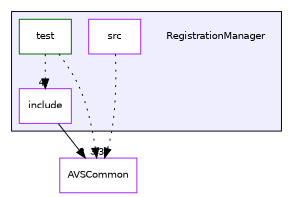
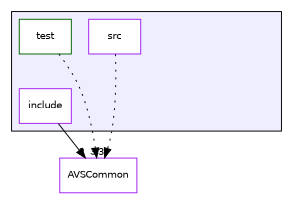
node "RegistrationManager": removed
edge "test" -> "include": removed
